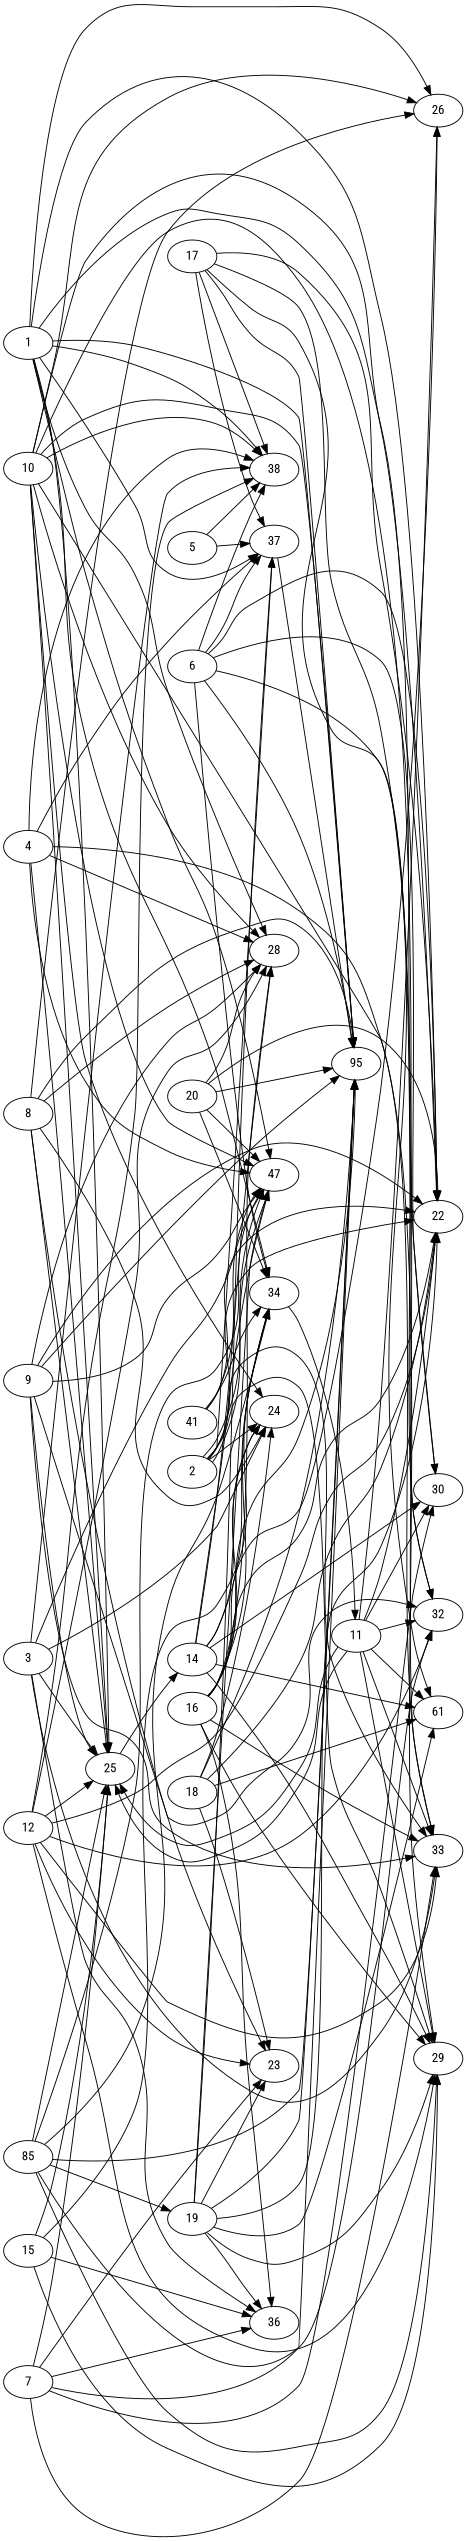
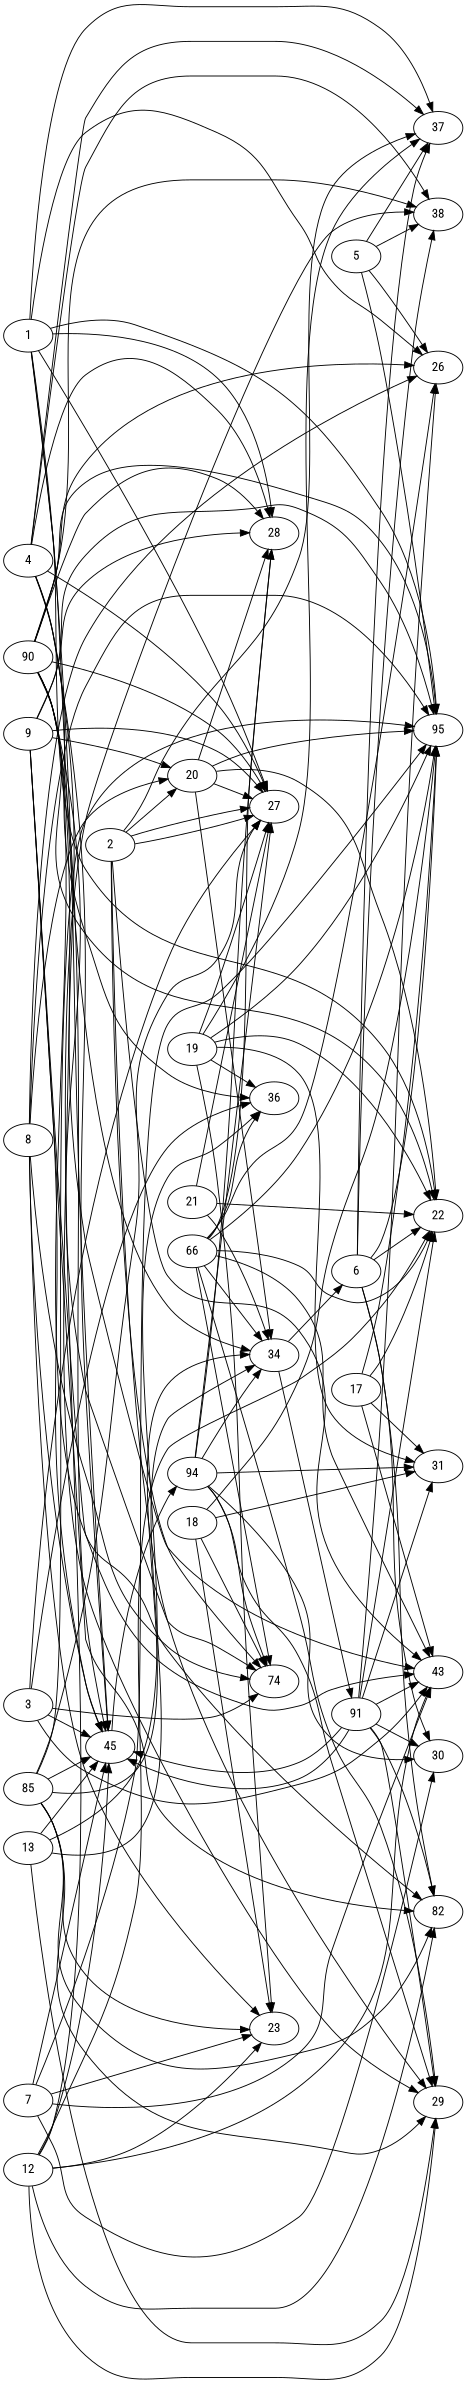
edge "5" -> "26": added
edge "1" -> "30": removed
edge "17" -> "38": removed
edge "1" -> "38": removed
edge "17" -> "37": removed
node "10": label "10" -> "90"
edge "37" -> "95": now "5" -> "95"
edge "6" -> "34": reversed
edge "3" -> "38": removed
edge "8" -> "28": now "8" -> "20"
node "47": label "47" -> "27"
edge "9" -> "22": now "9" -> "20"
edge "2" -> "22": now "2" -> "20"
edge "12" -> "28": removed
node "24": label "24" -> "74"
node "41": label "41" -> "21"
edge "18" -> "22": removed
node "32": label "32" -> "82"
node "11": label "11" -> "91"
node "14": label "14" -> "94"
node "16": label "16" -> "66"
node "61": label "61" -> "31"
node "25": label "25" -> "45"
node "33": label "33" -> "43"
edge "85" -> "19": now "85" -> "23"
edge "19" -> "29": removed
node "15": label "15" -> "13"
edge "7" -> "36": now "4" -> "36"
